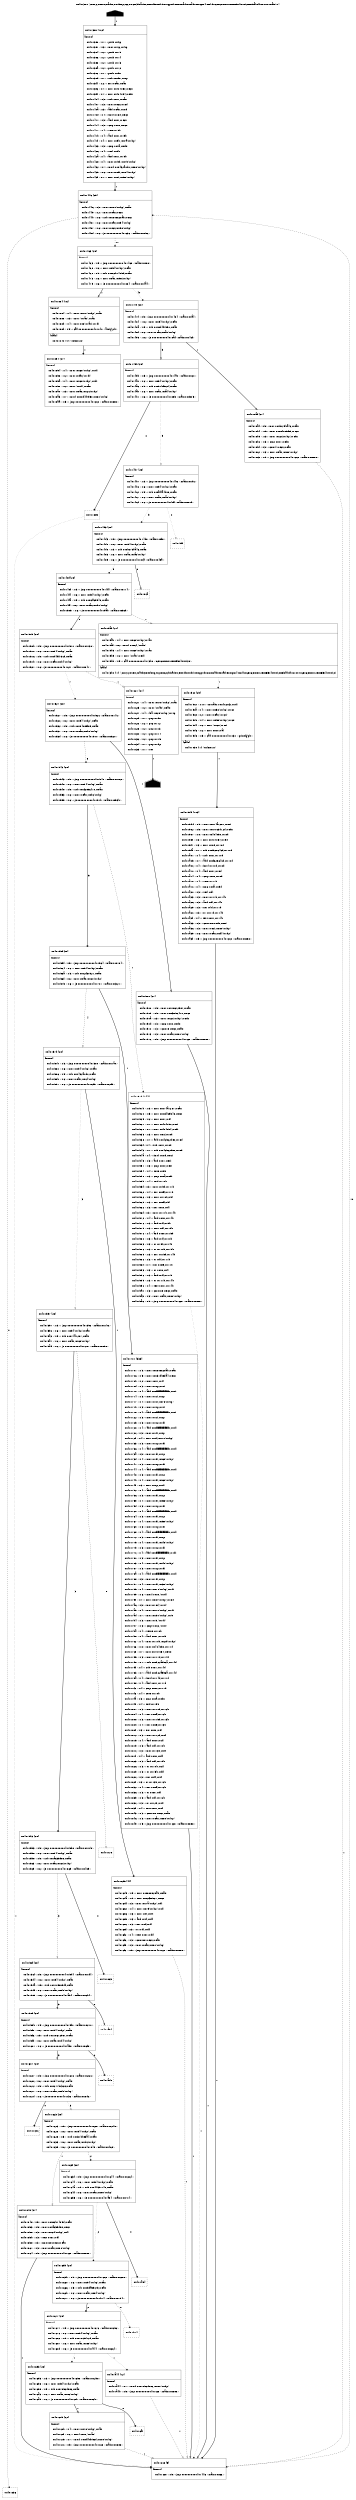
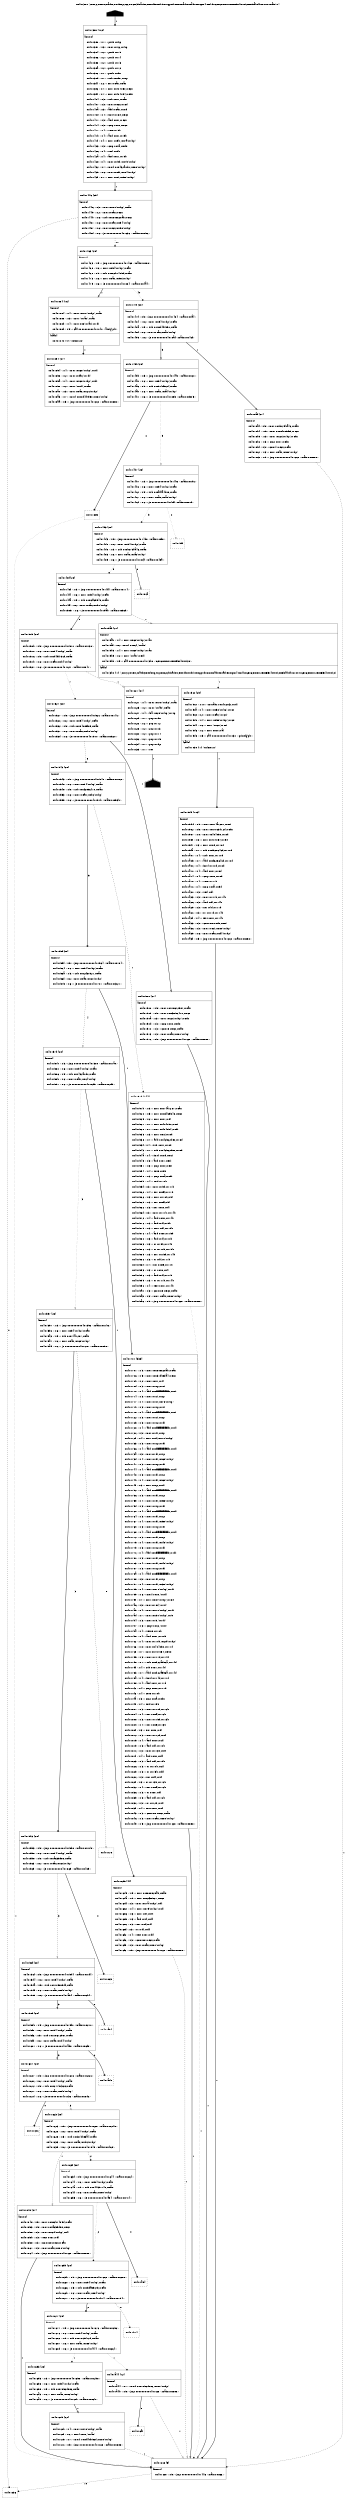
edge "0x401cc8 [5]" -> "0x401446 [29]": now "0x401cc8 [5]" -> "0x401c36"
edge "0x401693 [28]" -> "0x4016af": now "0x401a44 [12]" -> "0x4016af"
